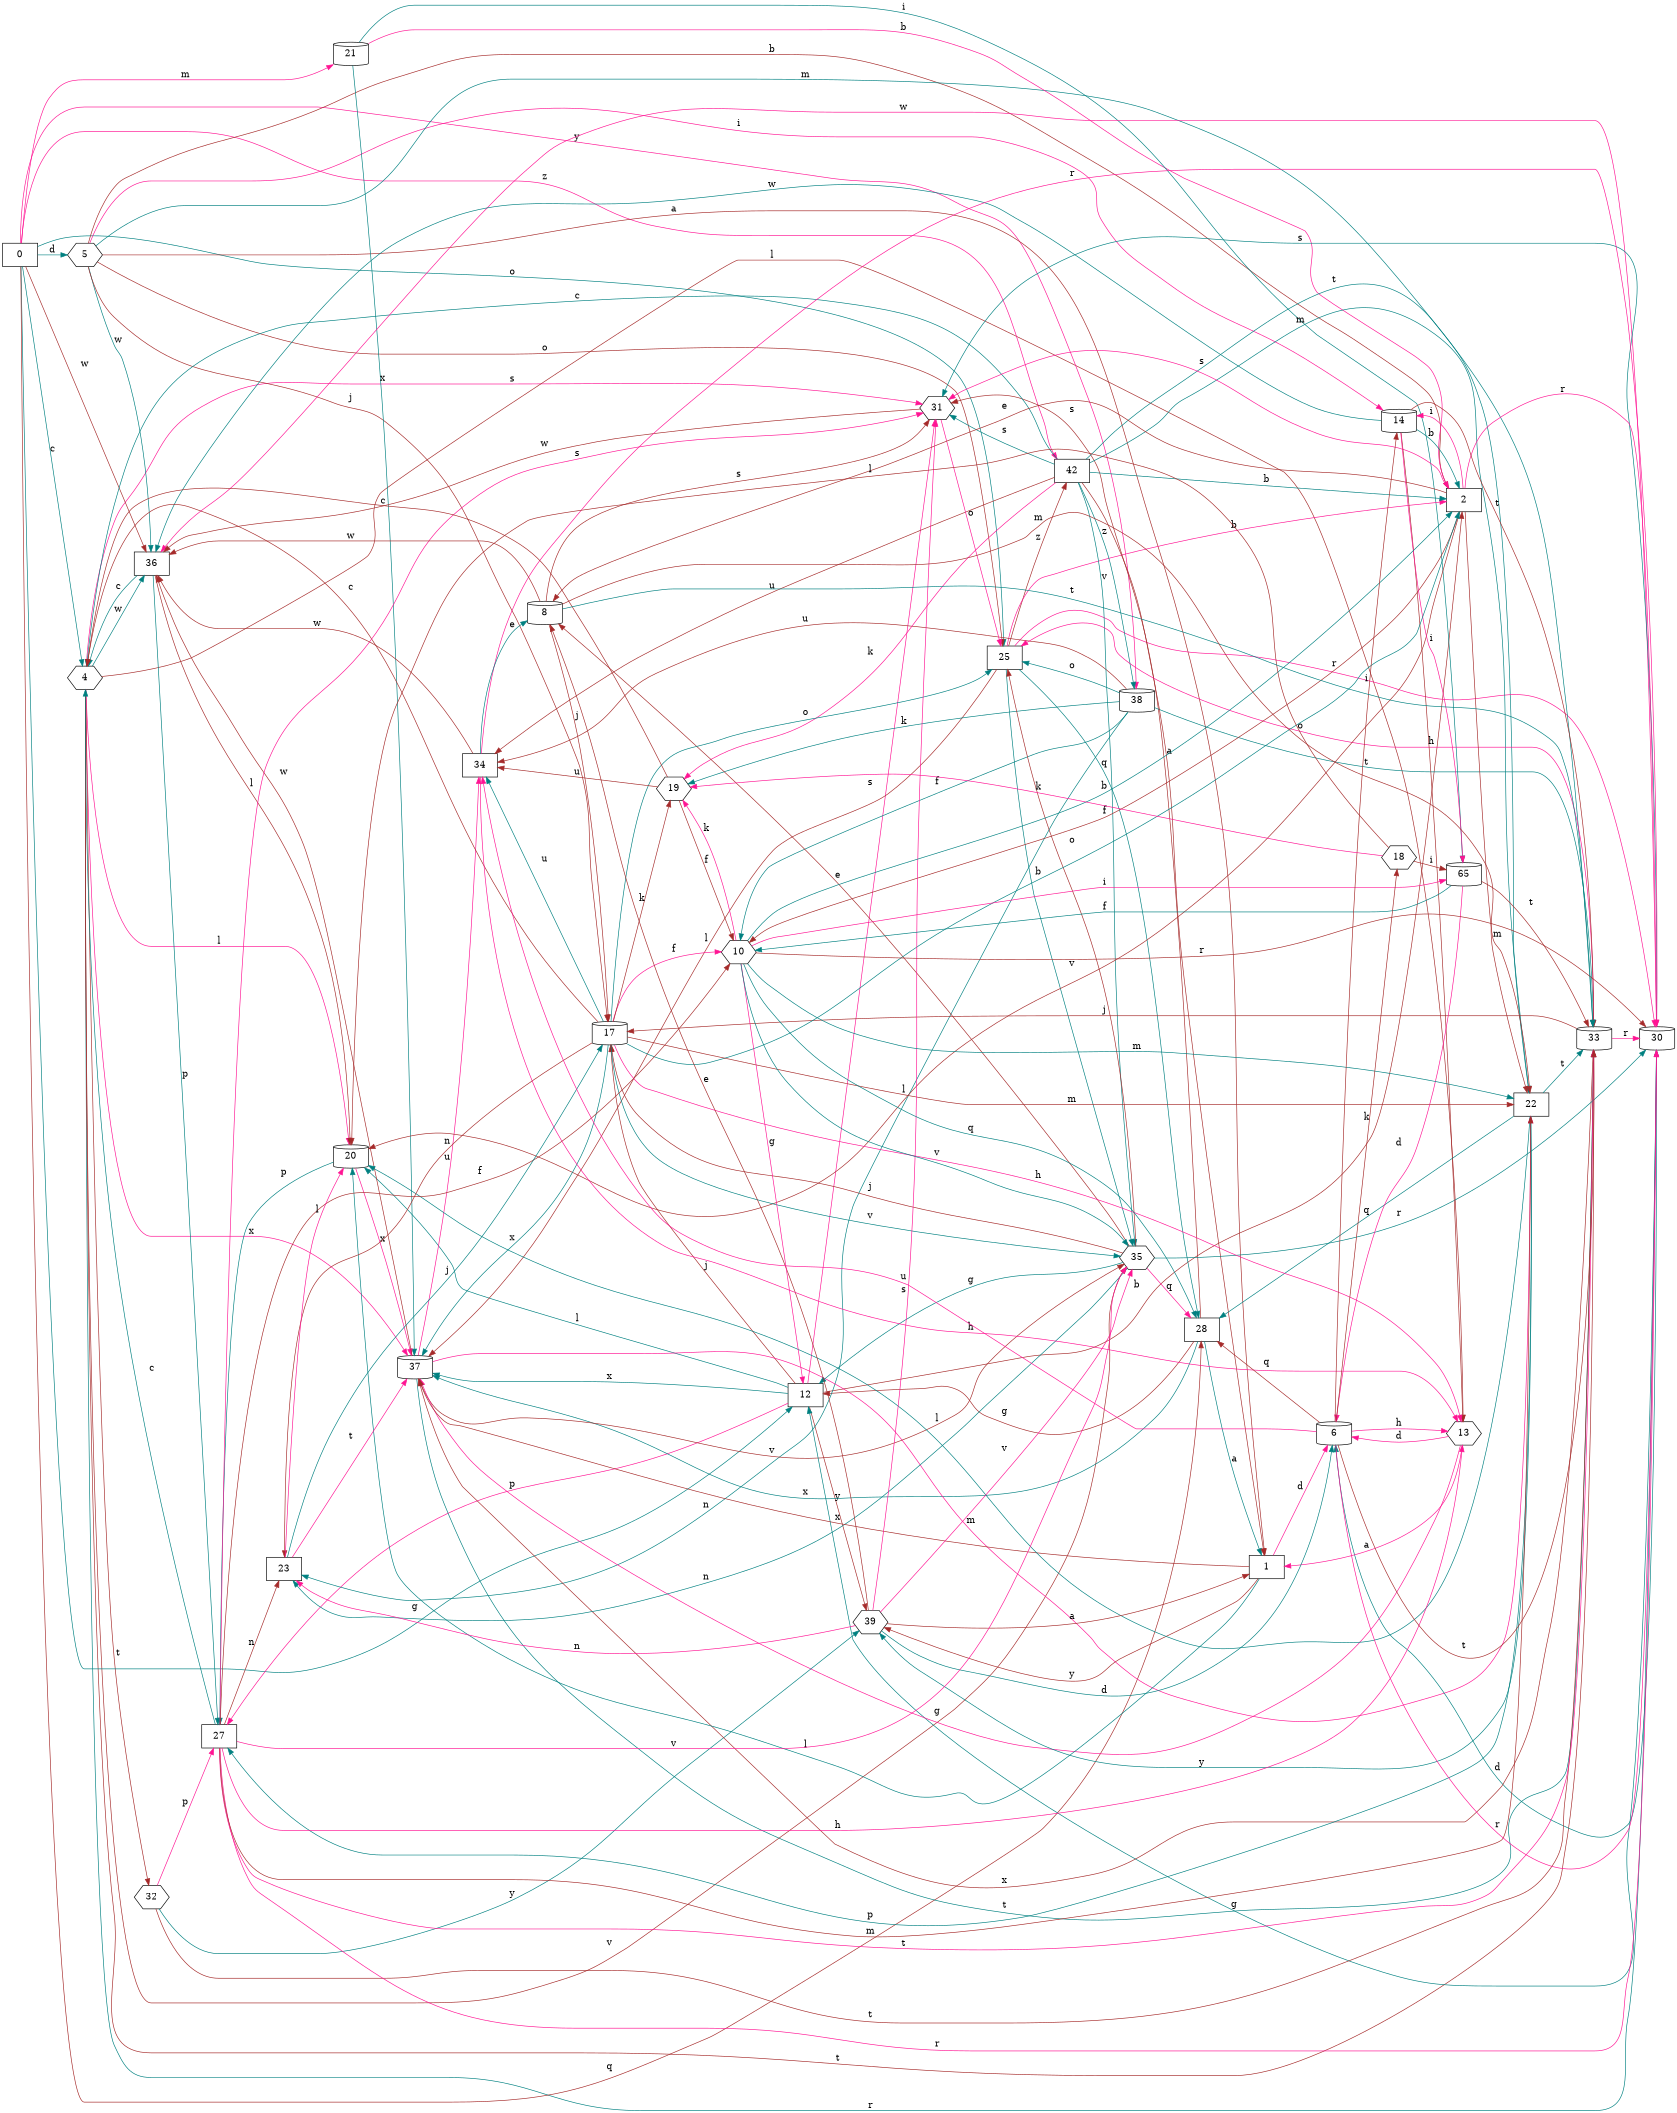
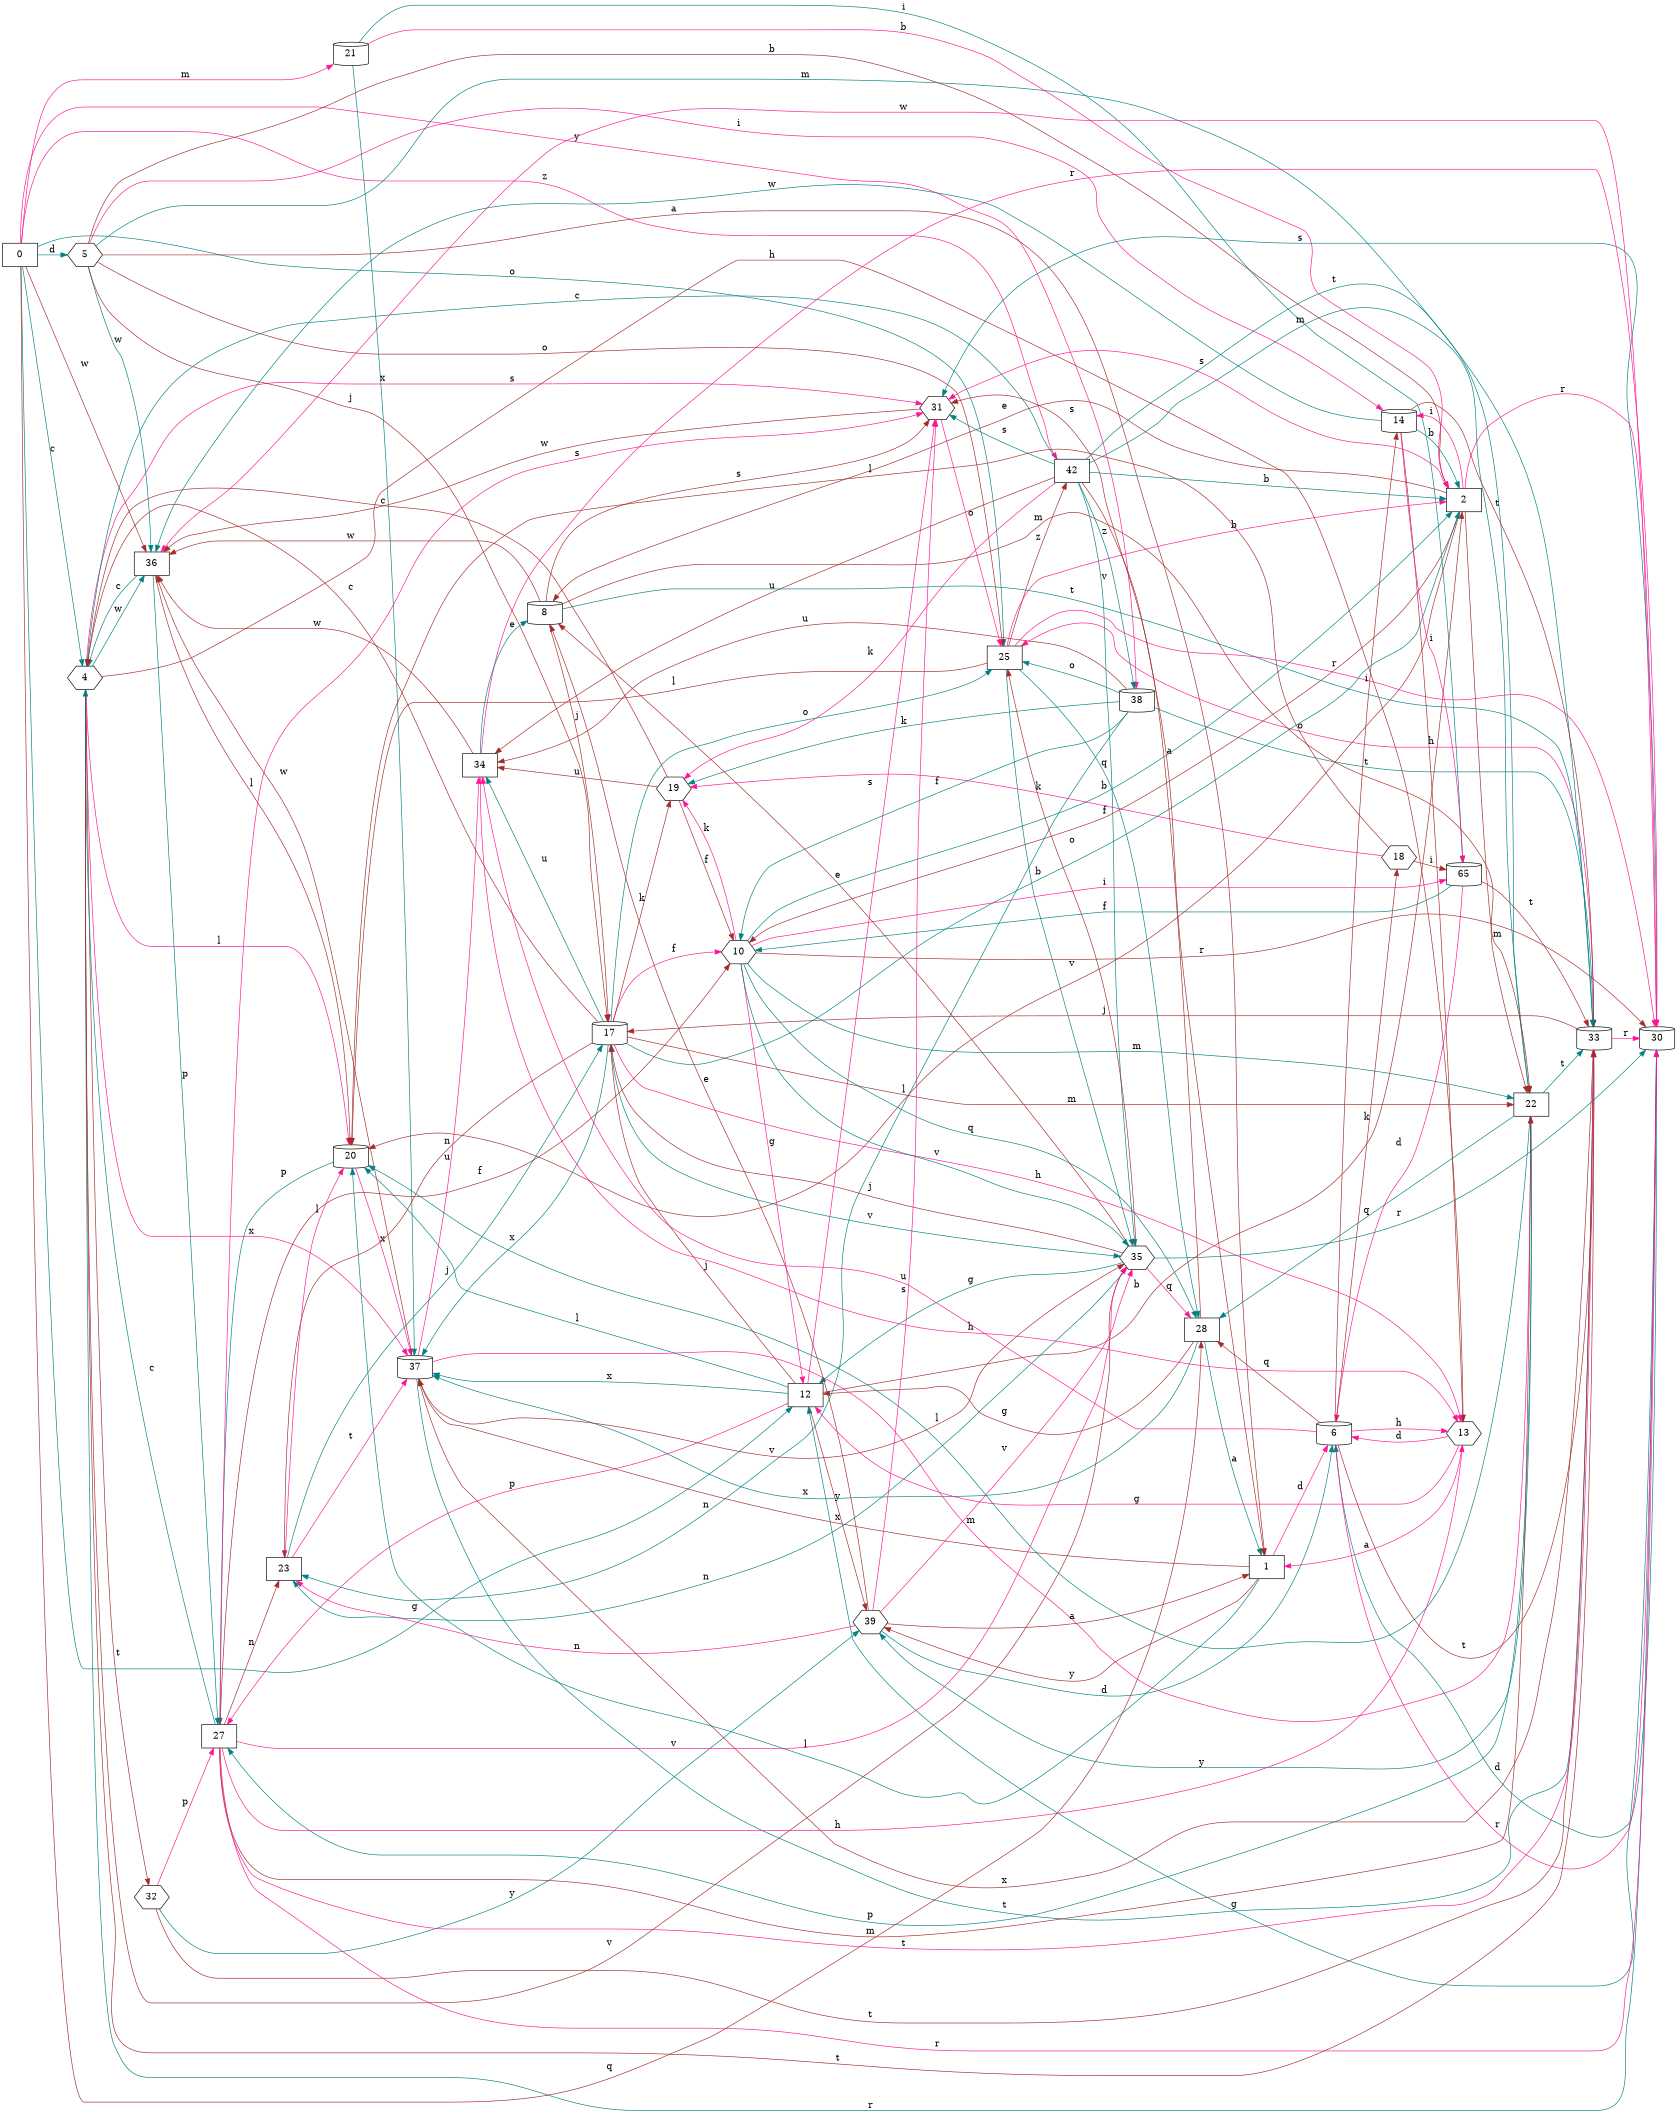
edge "4" -> "13": label "l" -> "h"
edge "25" -> "37": now "25" -> "20"
edge "13" -> "37": now "13" -> "12"
